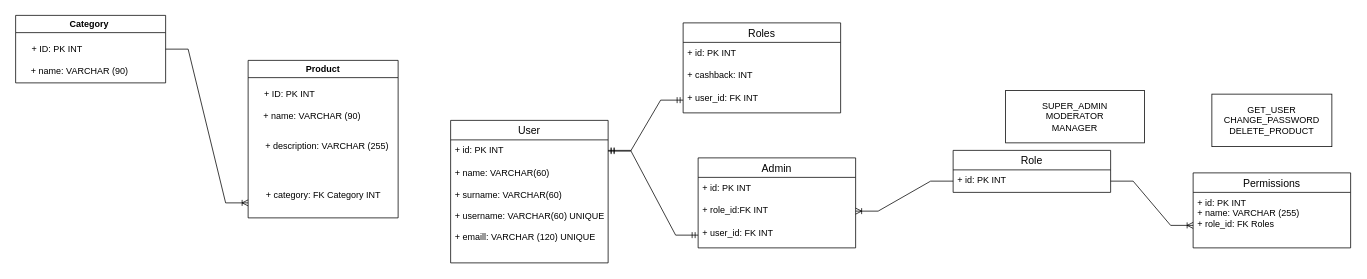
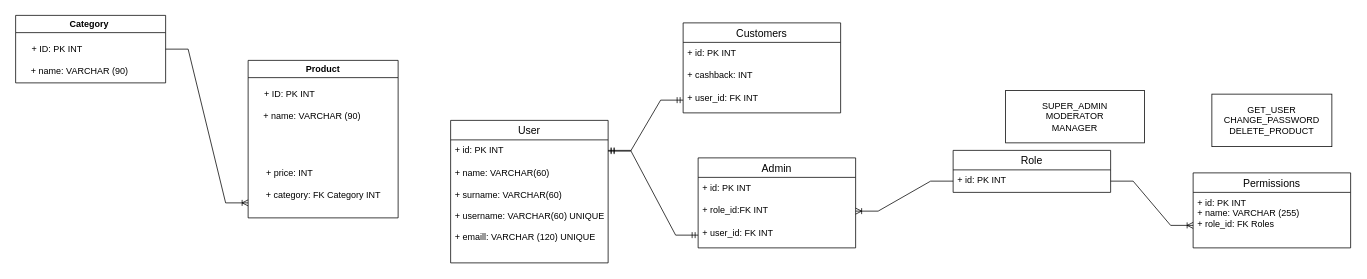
node "Roles": label "Roles" -> "Customers"
node "+ description: VARCHAR (255)": removed
node "+ price: INT": added
